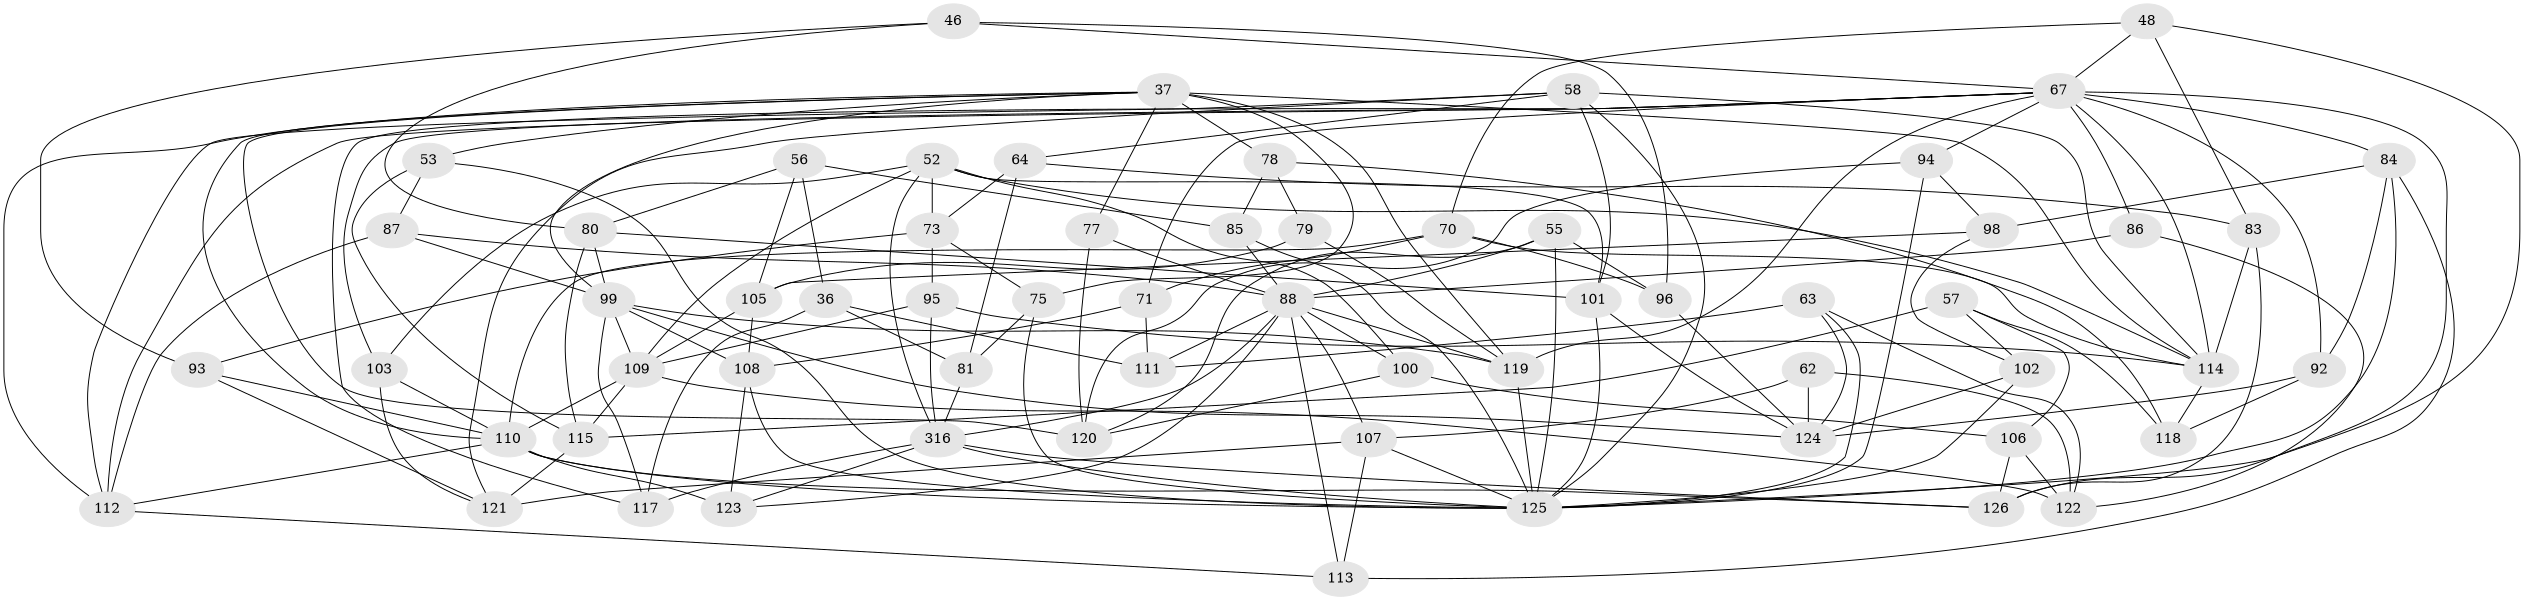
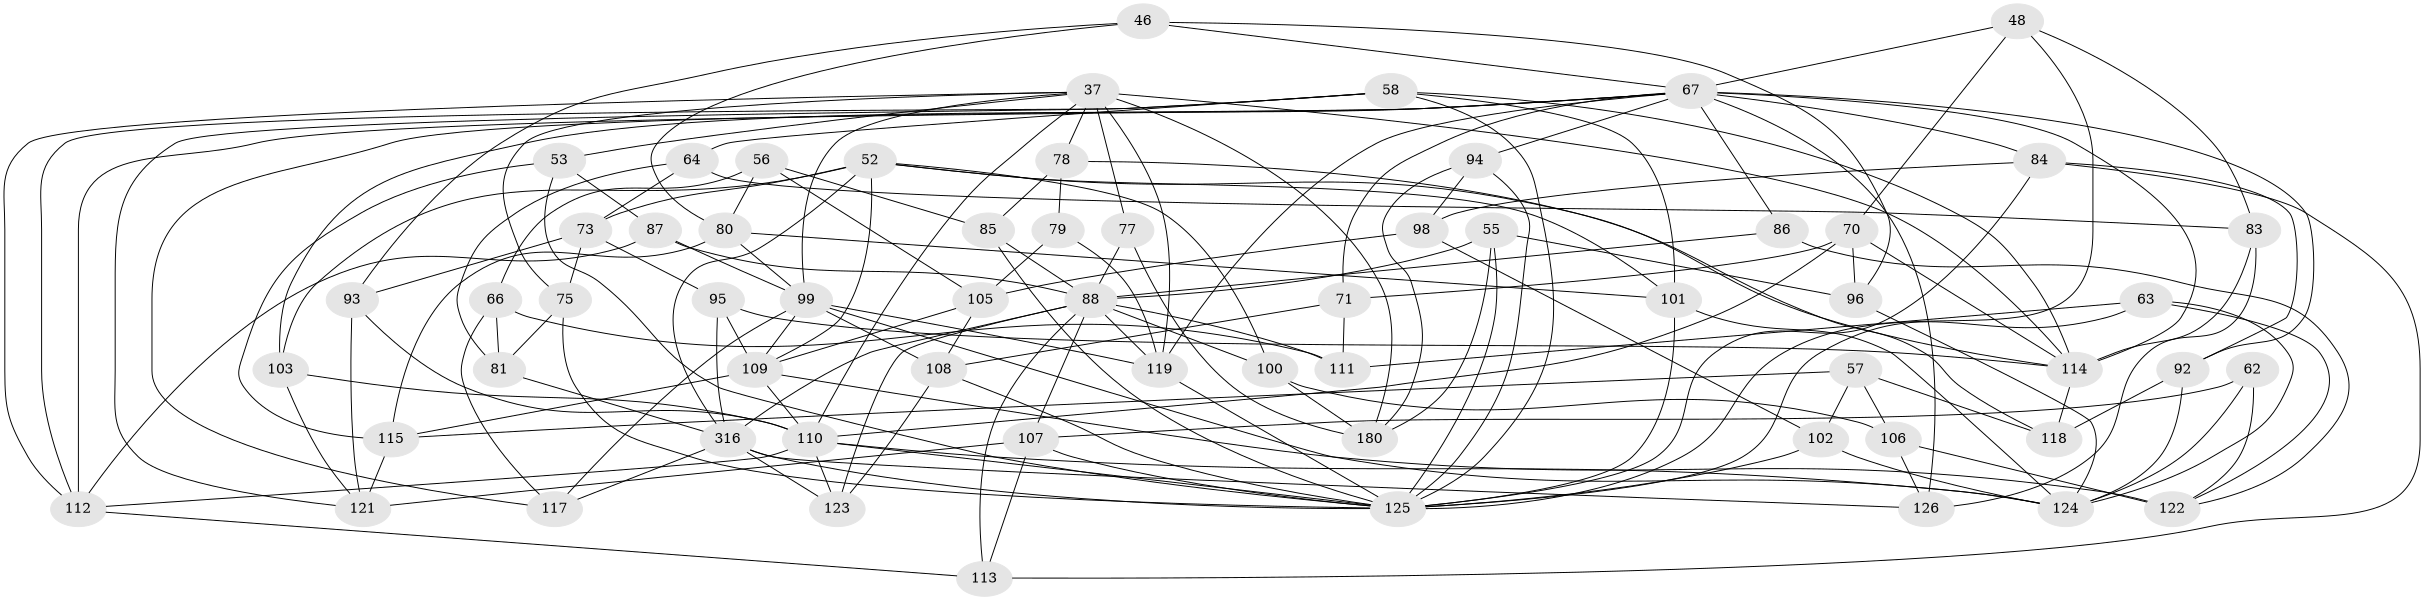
node "36": label "36" -> "66"
node "120": label "120" -> "180"
edge "110" -- "126": now "110" -- "124"
